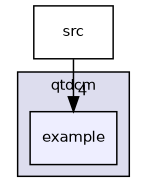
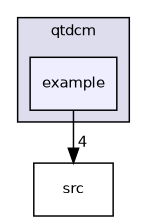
edge "src" -> "example": reversed
